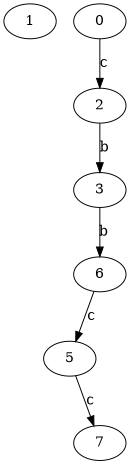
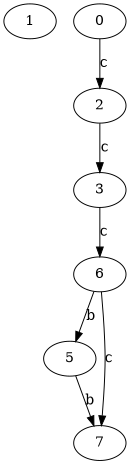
edge "2" -> "3": label "b" -> "c"
edge "3" -> "6": label "b" -> "c"
edge "6" -> "5": label "c" -> "b"
edge "6" -> "7": added, label "c"
edge "5" -> "7": label "c" -> "b"
